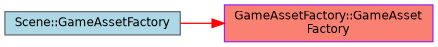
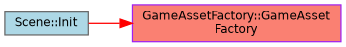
node "Scene::GameAssetFactory": label "Scene::GameAssetFactory" -> "Scene::Init"
